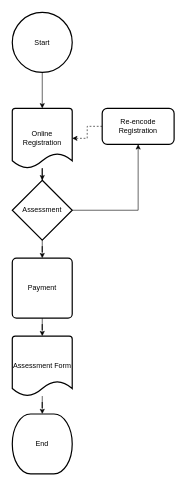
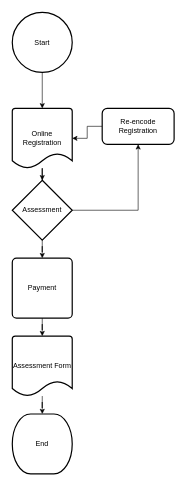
edge "Re-encode Registration" -> "Online Registration": style dashed -> solid
